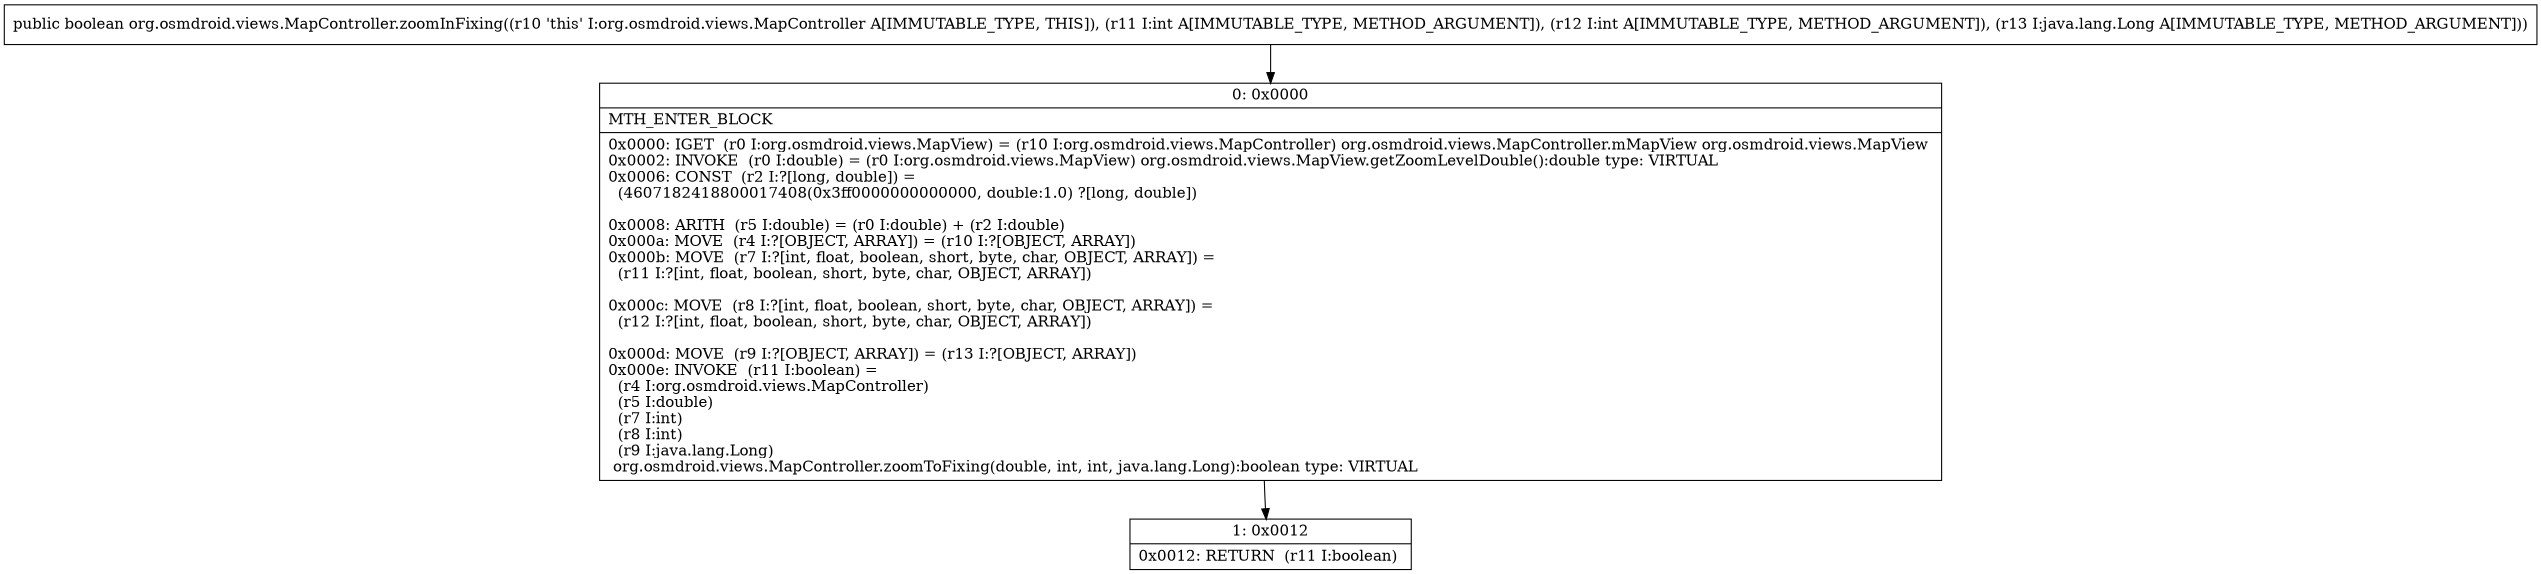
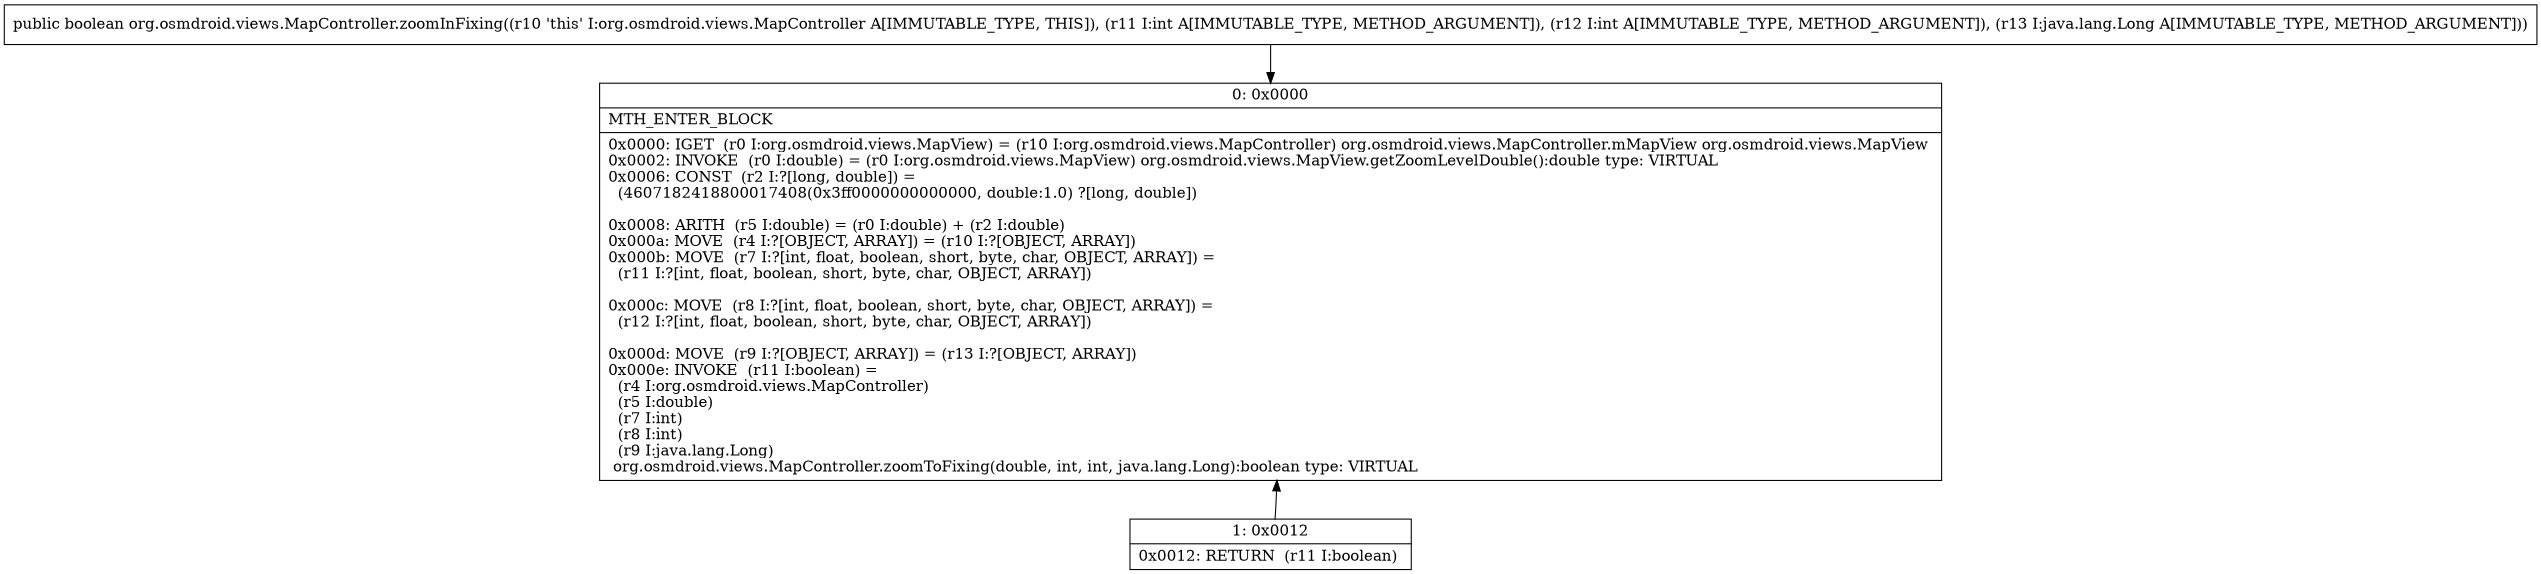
edge "0: 0x0000" -> "1: 0x0012": reversed
